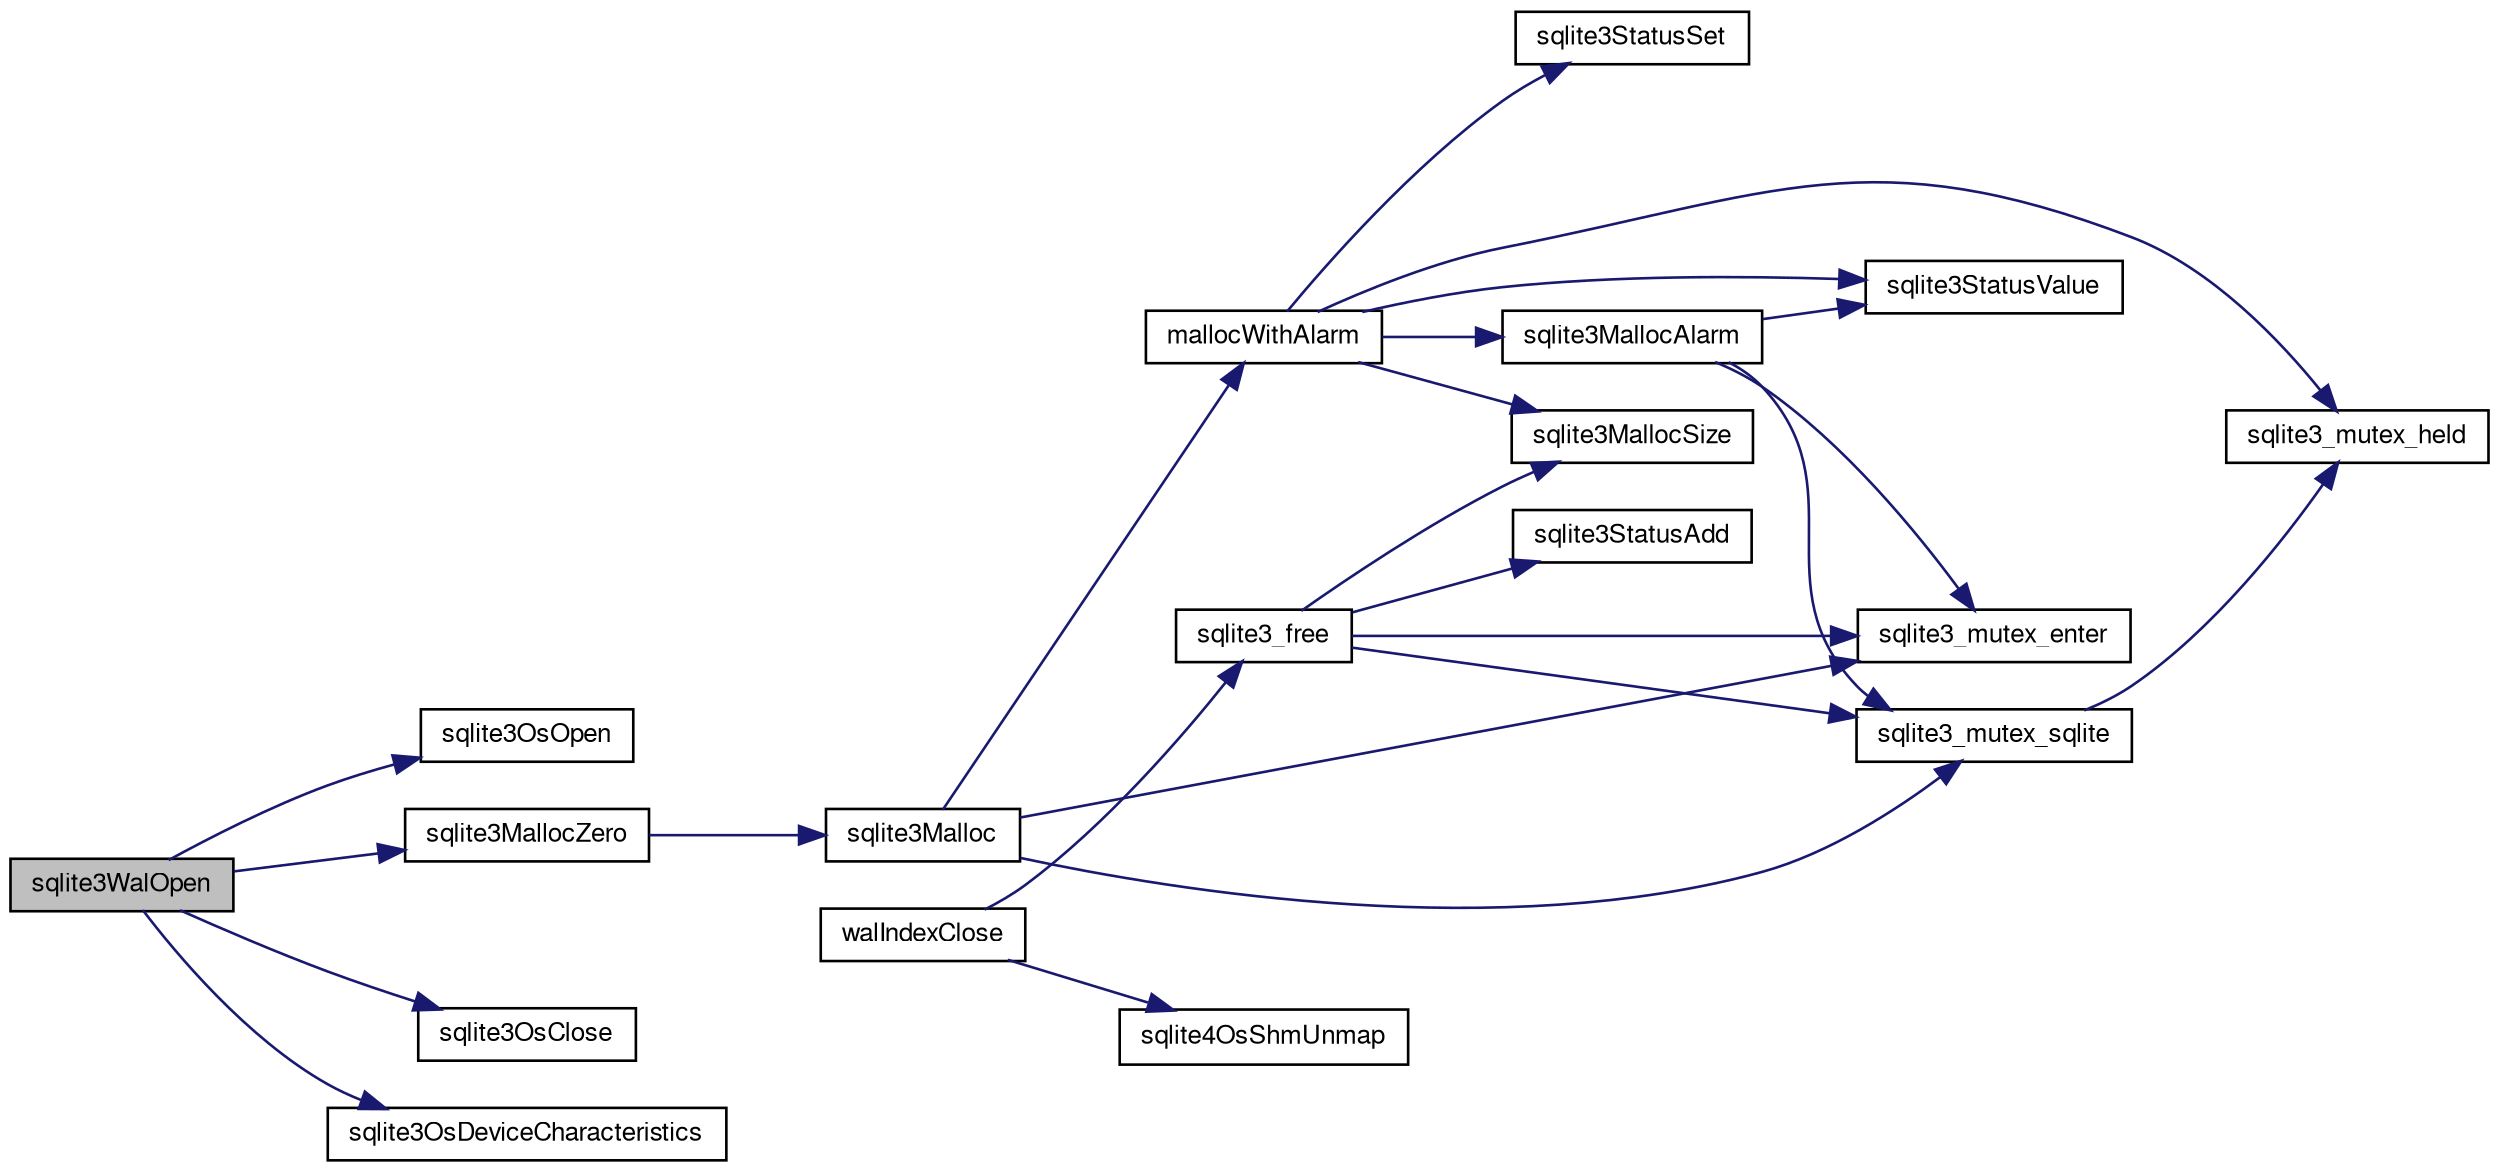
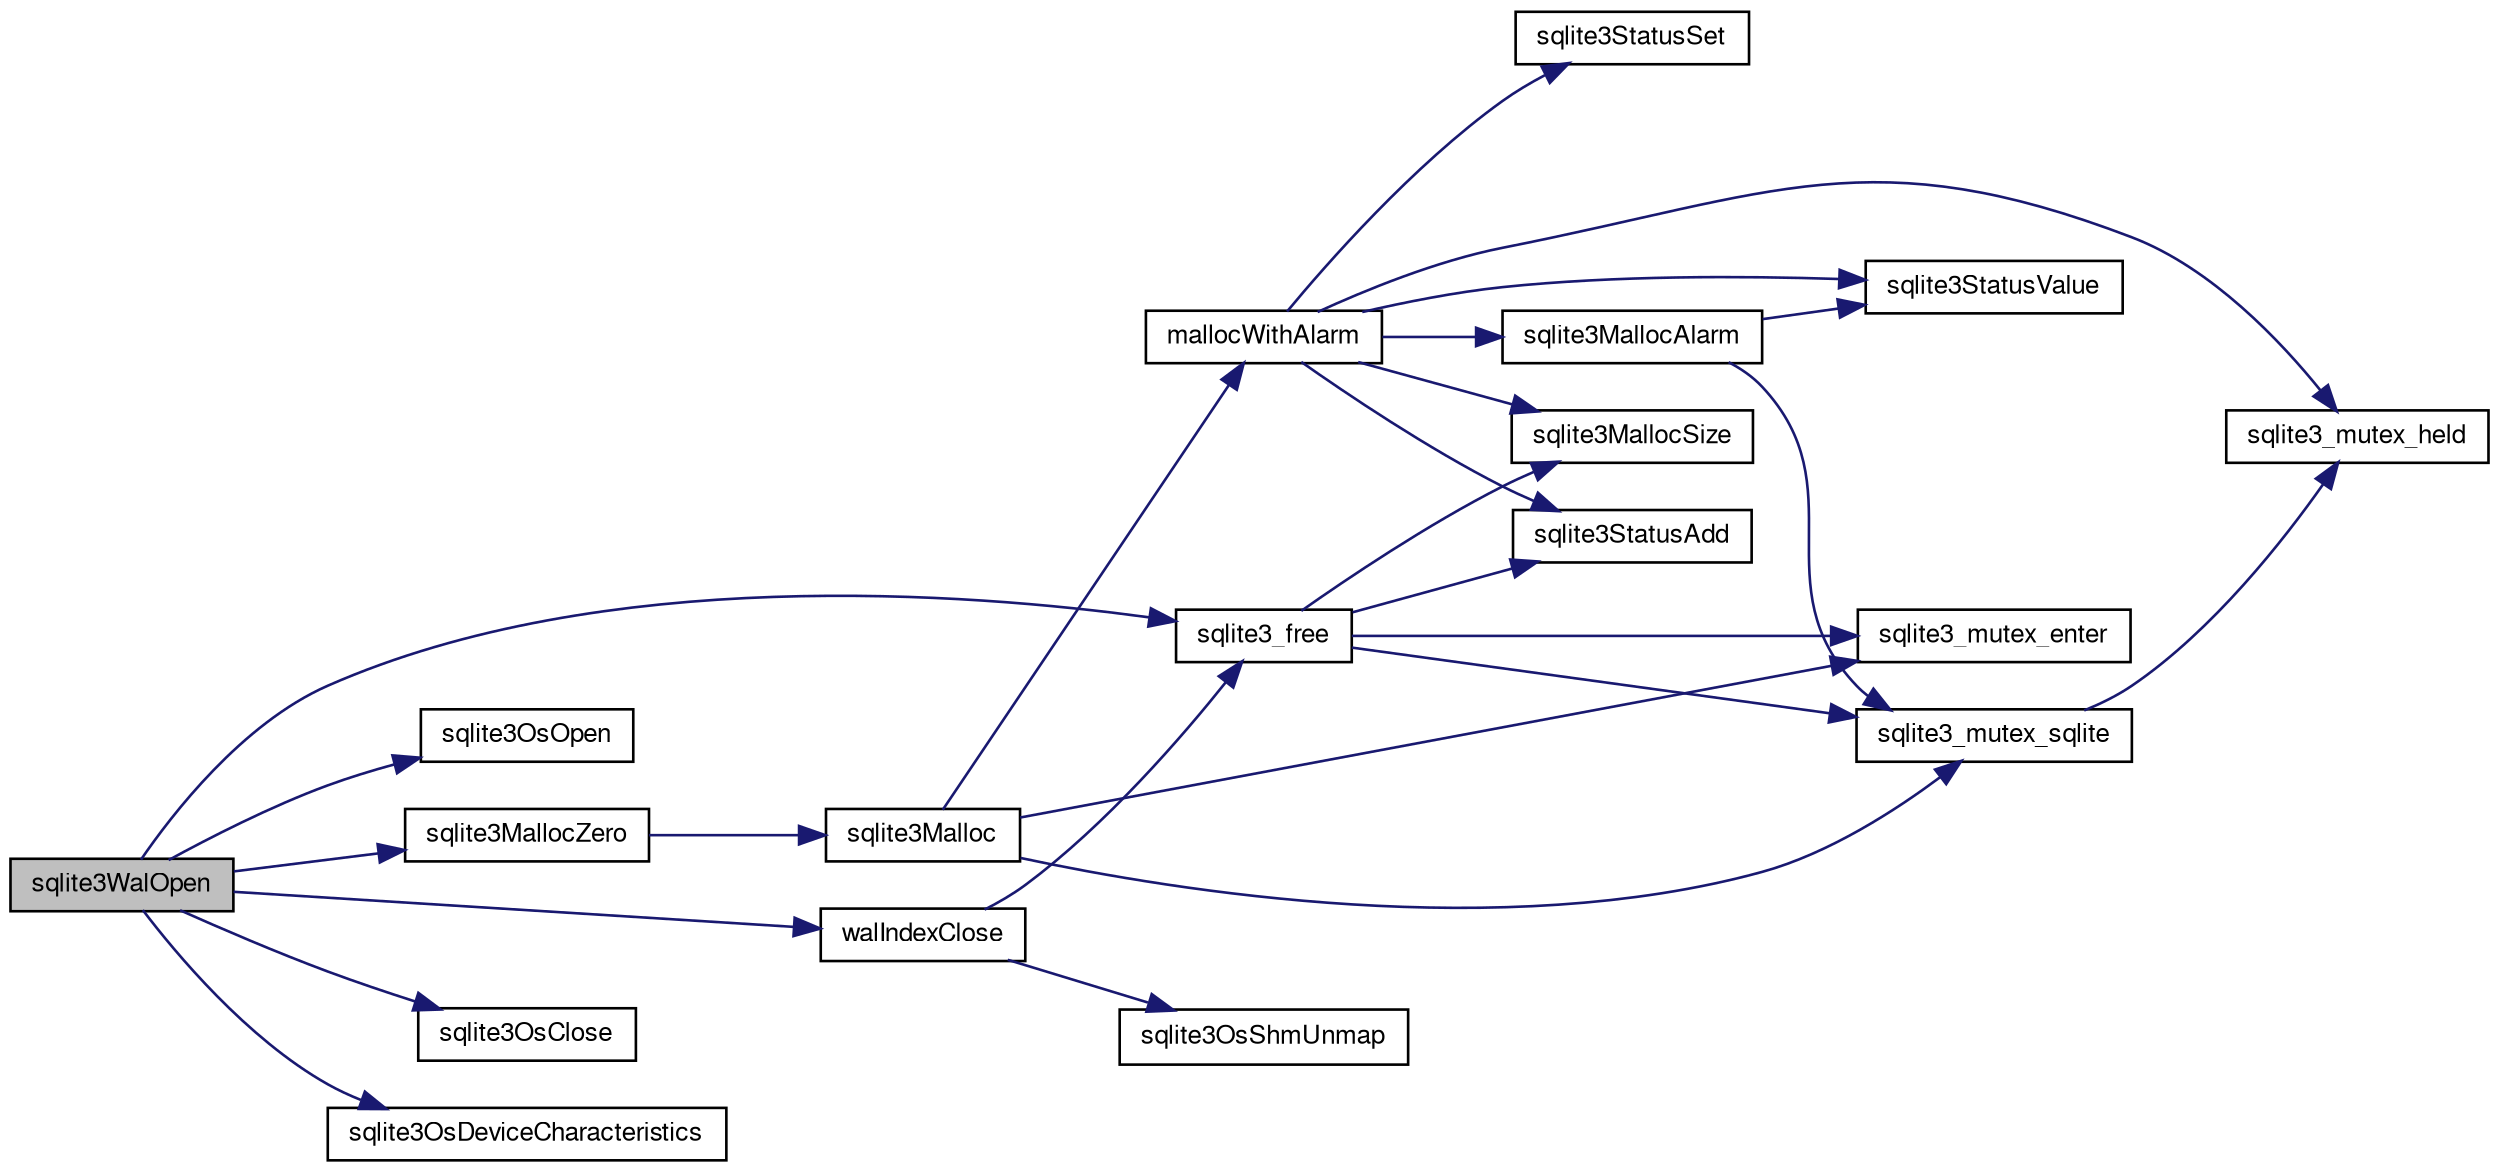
edge "mallocWithAlarm" -> "sqlite3StatusAdd": added
edge "sqlite3MallocAlarm" -> "sqlite3_mutex_enter": removed
edge "sqlite3WalOpen" -> "sqlite3_free": added
edge "sqlite3WalOpen" -> "walIndexClose": added
node "sqlite4OsShmUnmap": label "sqlite4OsShmUnmap" -> "sqlite3OsShmUnmap"
